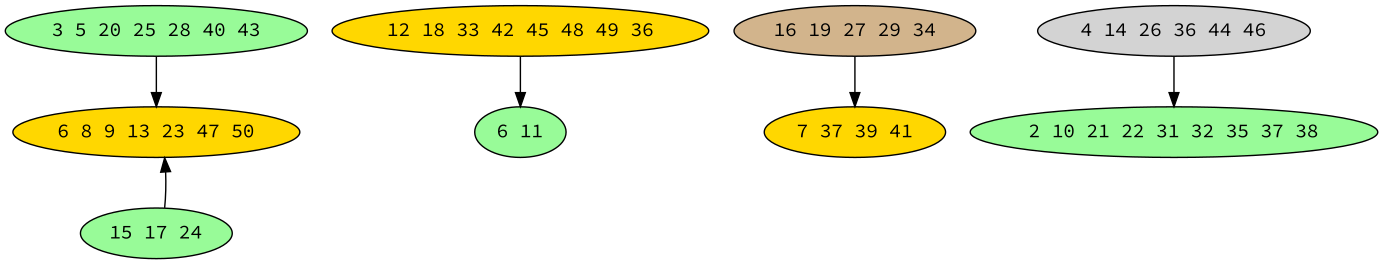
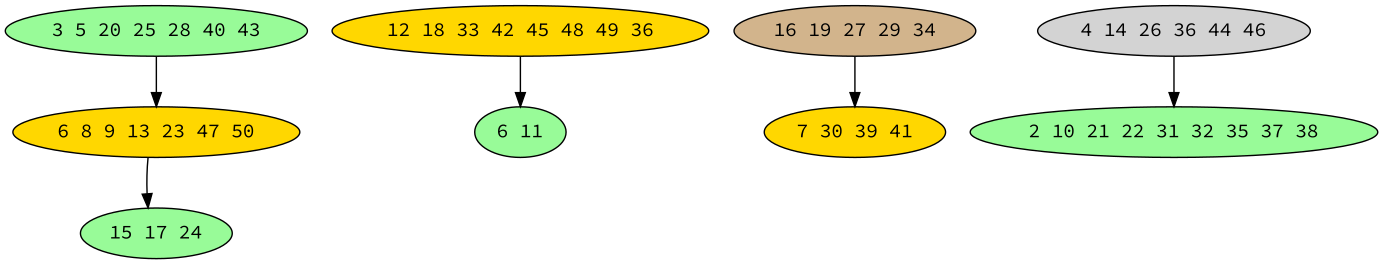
node "7 37 39 41": label "7 37 39 41" -> "7 30 39 41"
edge "15 17 24" -> "6 8 9 13 23 47 50": reversed
